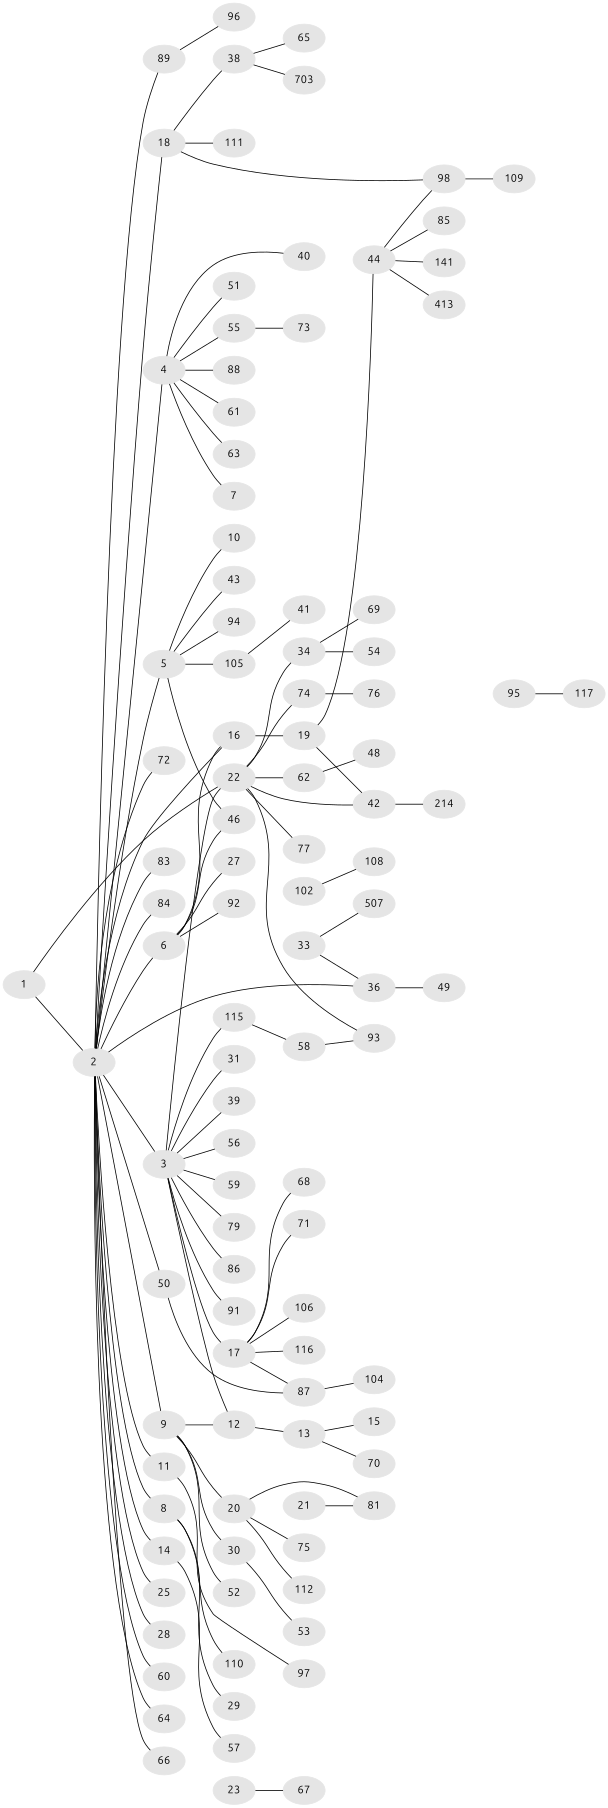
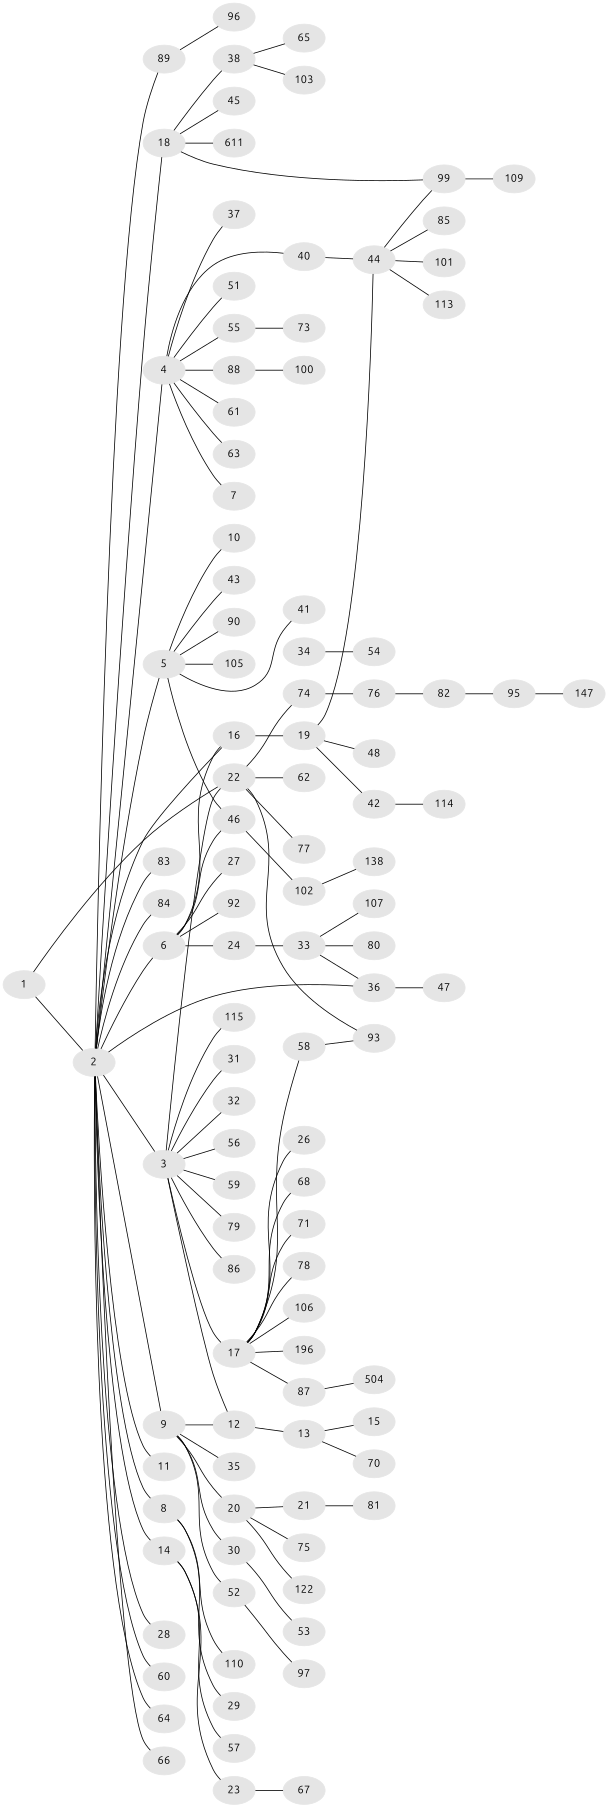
node "703": label "703" -> "103"
node "45": added
node "111": label "111" -> "611"
node "98": label "98" -> "99"
node "37": added
edge "40" -- "44": added
node "141": label "141" -> "101"
node "413": label "413" -> "113"
node "100": added
node "69": removed
node "94": label "94" -> "90"
edge "41" -- "105": now "41" -- "5"
node "82": added
node "117": label "117" -> "147"
edge "34" -- "22": removed
node "72": removed
edge "48" -- "62": now "48" -- "19"
edge "22" -- "42": removed
node "214": label "214" -> "114"
edge "46" -- "102": added
node "108": label "108" -> "138"
node "507": label "507" -> "107"
node "24": added
node "80": added
node "49": label "49" -> "47"
edge "115" -- "58": now "17" -- "58"
node "39": label "39" -> "32"
node "26": added
node "78": added
node "50": removed
node "91": removed
node "116": label "116" -> "196"
node "104": label "104" -> "504"
node "35": added
edge "81" -- "20": now "21" -- "20"
node "112": label "112" -> "122"
node "25": removed
edge "11" -- "97": now "52" -- "97"
edge "14" -- "23": added
